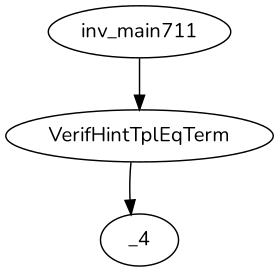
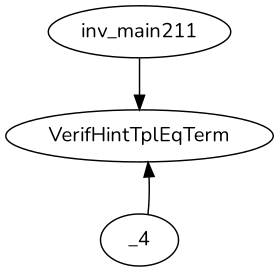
node "inv_main711": label "inv_main711" -> "inv_main211"
edge "VerifHintTplEqTerm" -> "_4": reversed
